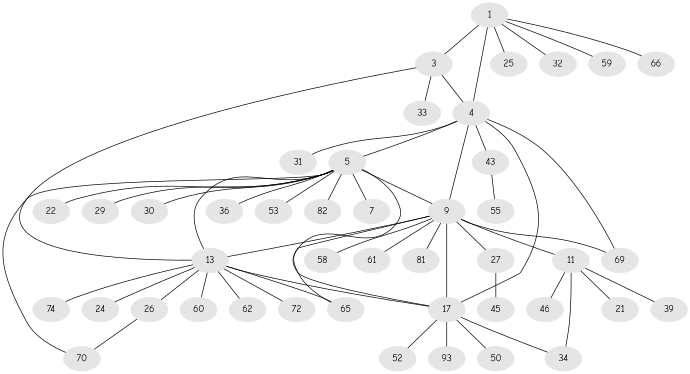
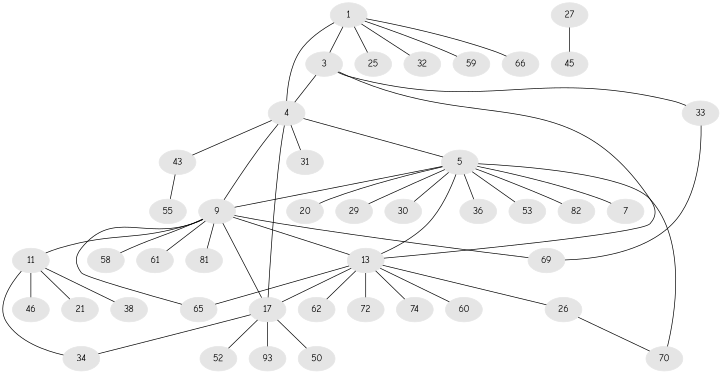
edge "4" -- "69": now "33" -- "69"
node "22": label "22" -> "20"
edge "5" -- "17": removed
edge "9" -- "27": removed
node "24": removed
node "39": label "39" -> "38"
